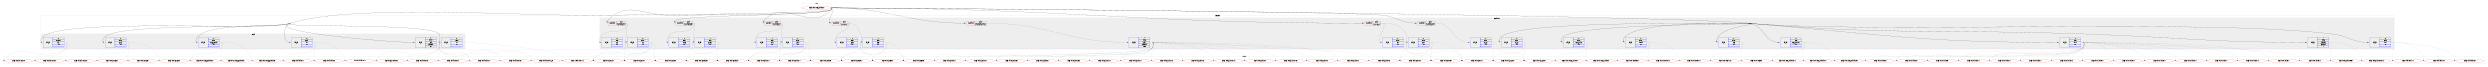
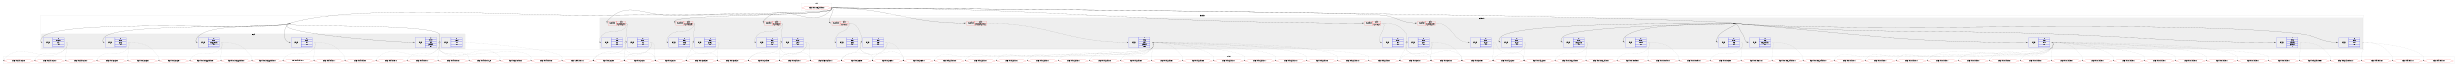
node "portage://dev-ros/genlisp-0.4.16": label "portage://dev-ros/genlisp-0.4.16" -> "portage://portage-ros/genlisp-0.4.16"
node "portage://dev-ros/roscpp_serialization-9999": removed
